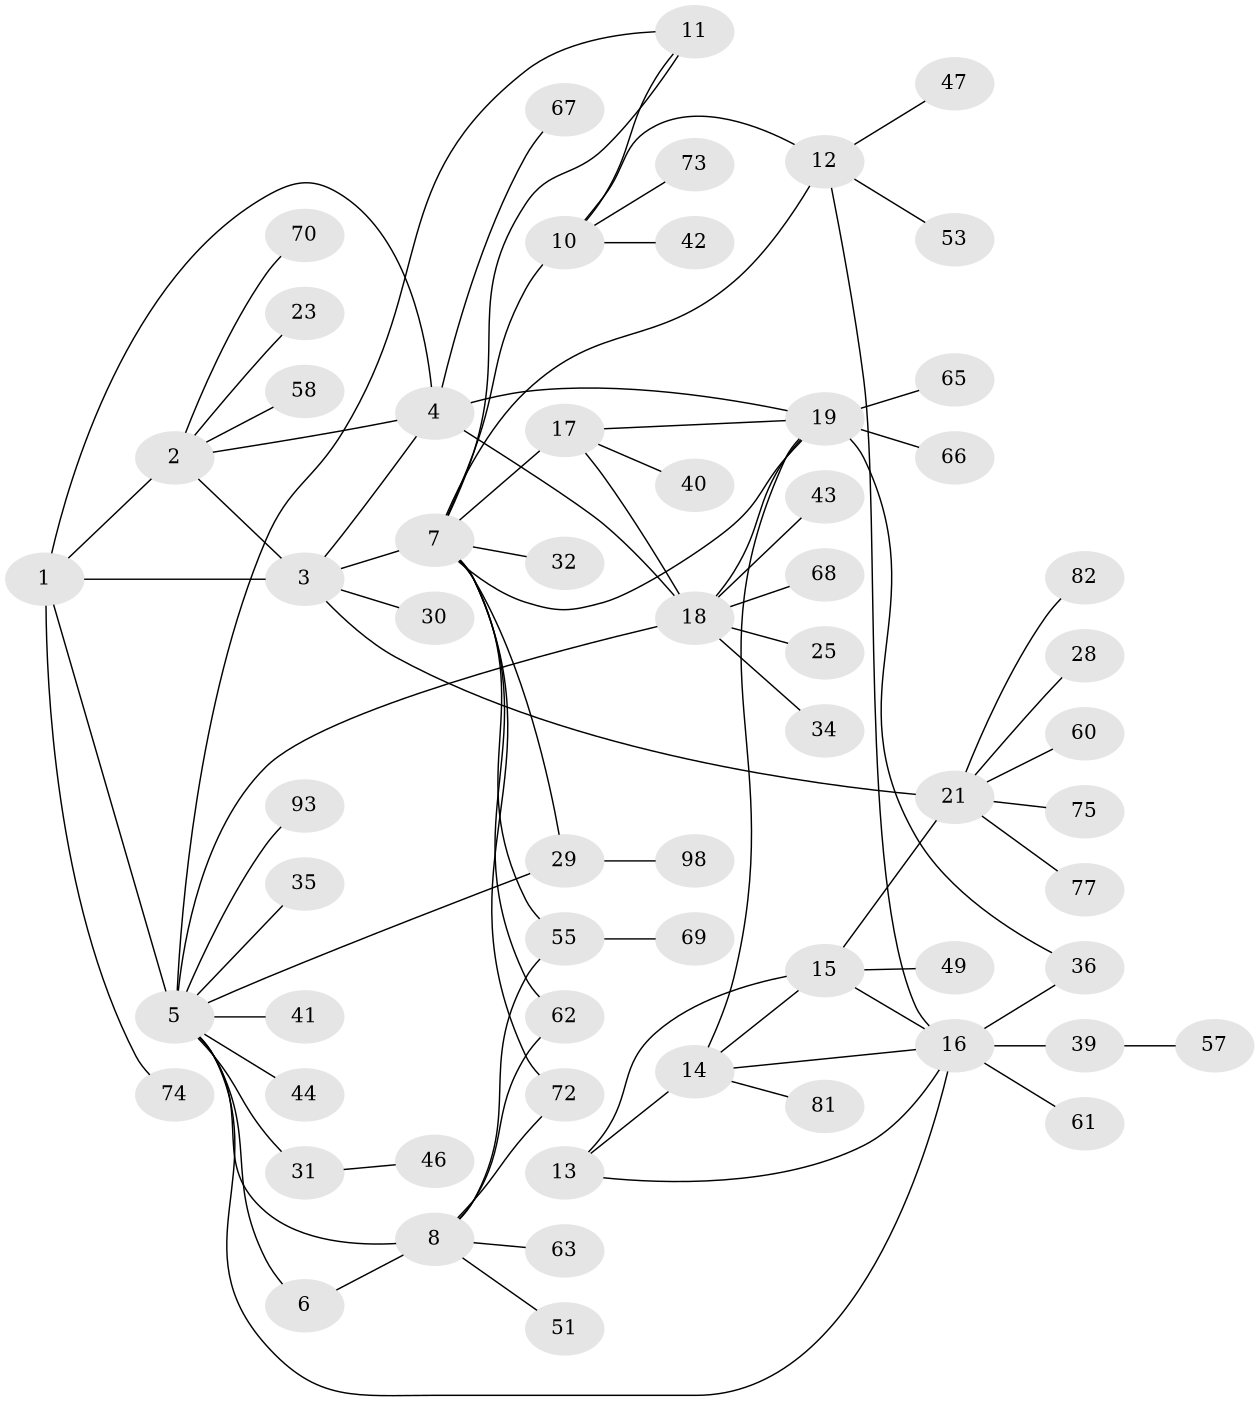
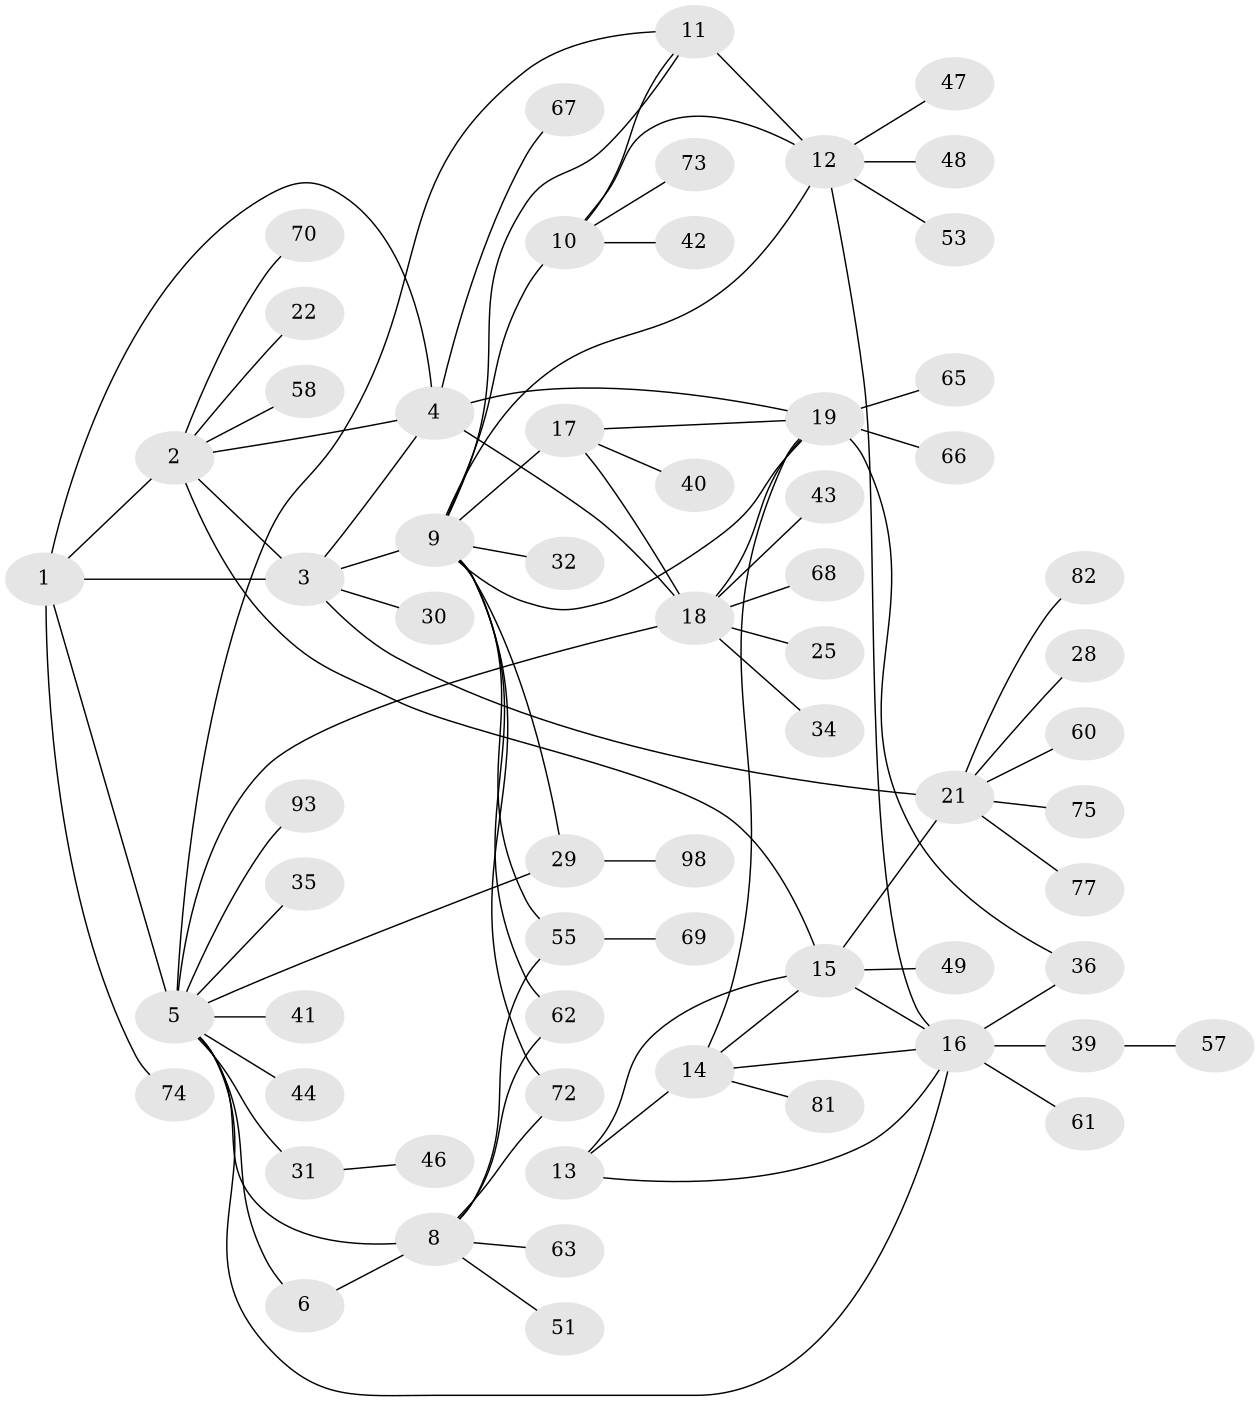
edge "11" -- "12": added
node "48": added
node "23": label "23" -> "22"
node "7": label "7" -> "9"
edge "2" -- "15": added
